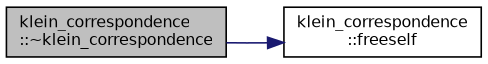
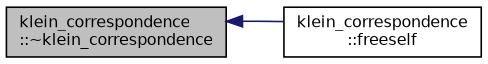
edge "klein_correspondence ::~klein_correspondence" -> "klein_correspondence ::freeself": reversed
